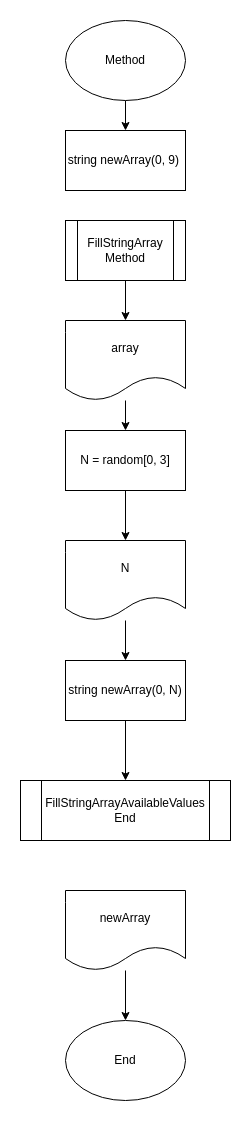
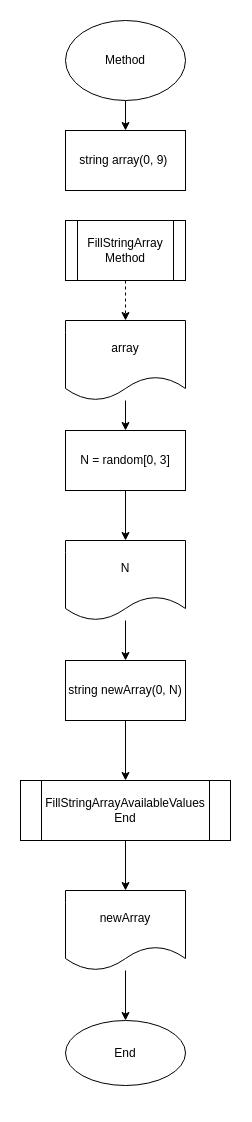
node "string newArray(0, 9)": label "string newArray(0, 9)" -> "string array(0, 9)"
edge "FillStringArray Method" -> "array": style solid -> dashed
edge "FillStringArrayAvailableValues End" -> "newArray": added
node "End": size 120x80 -> 120x65
